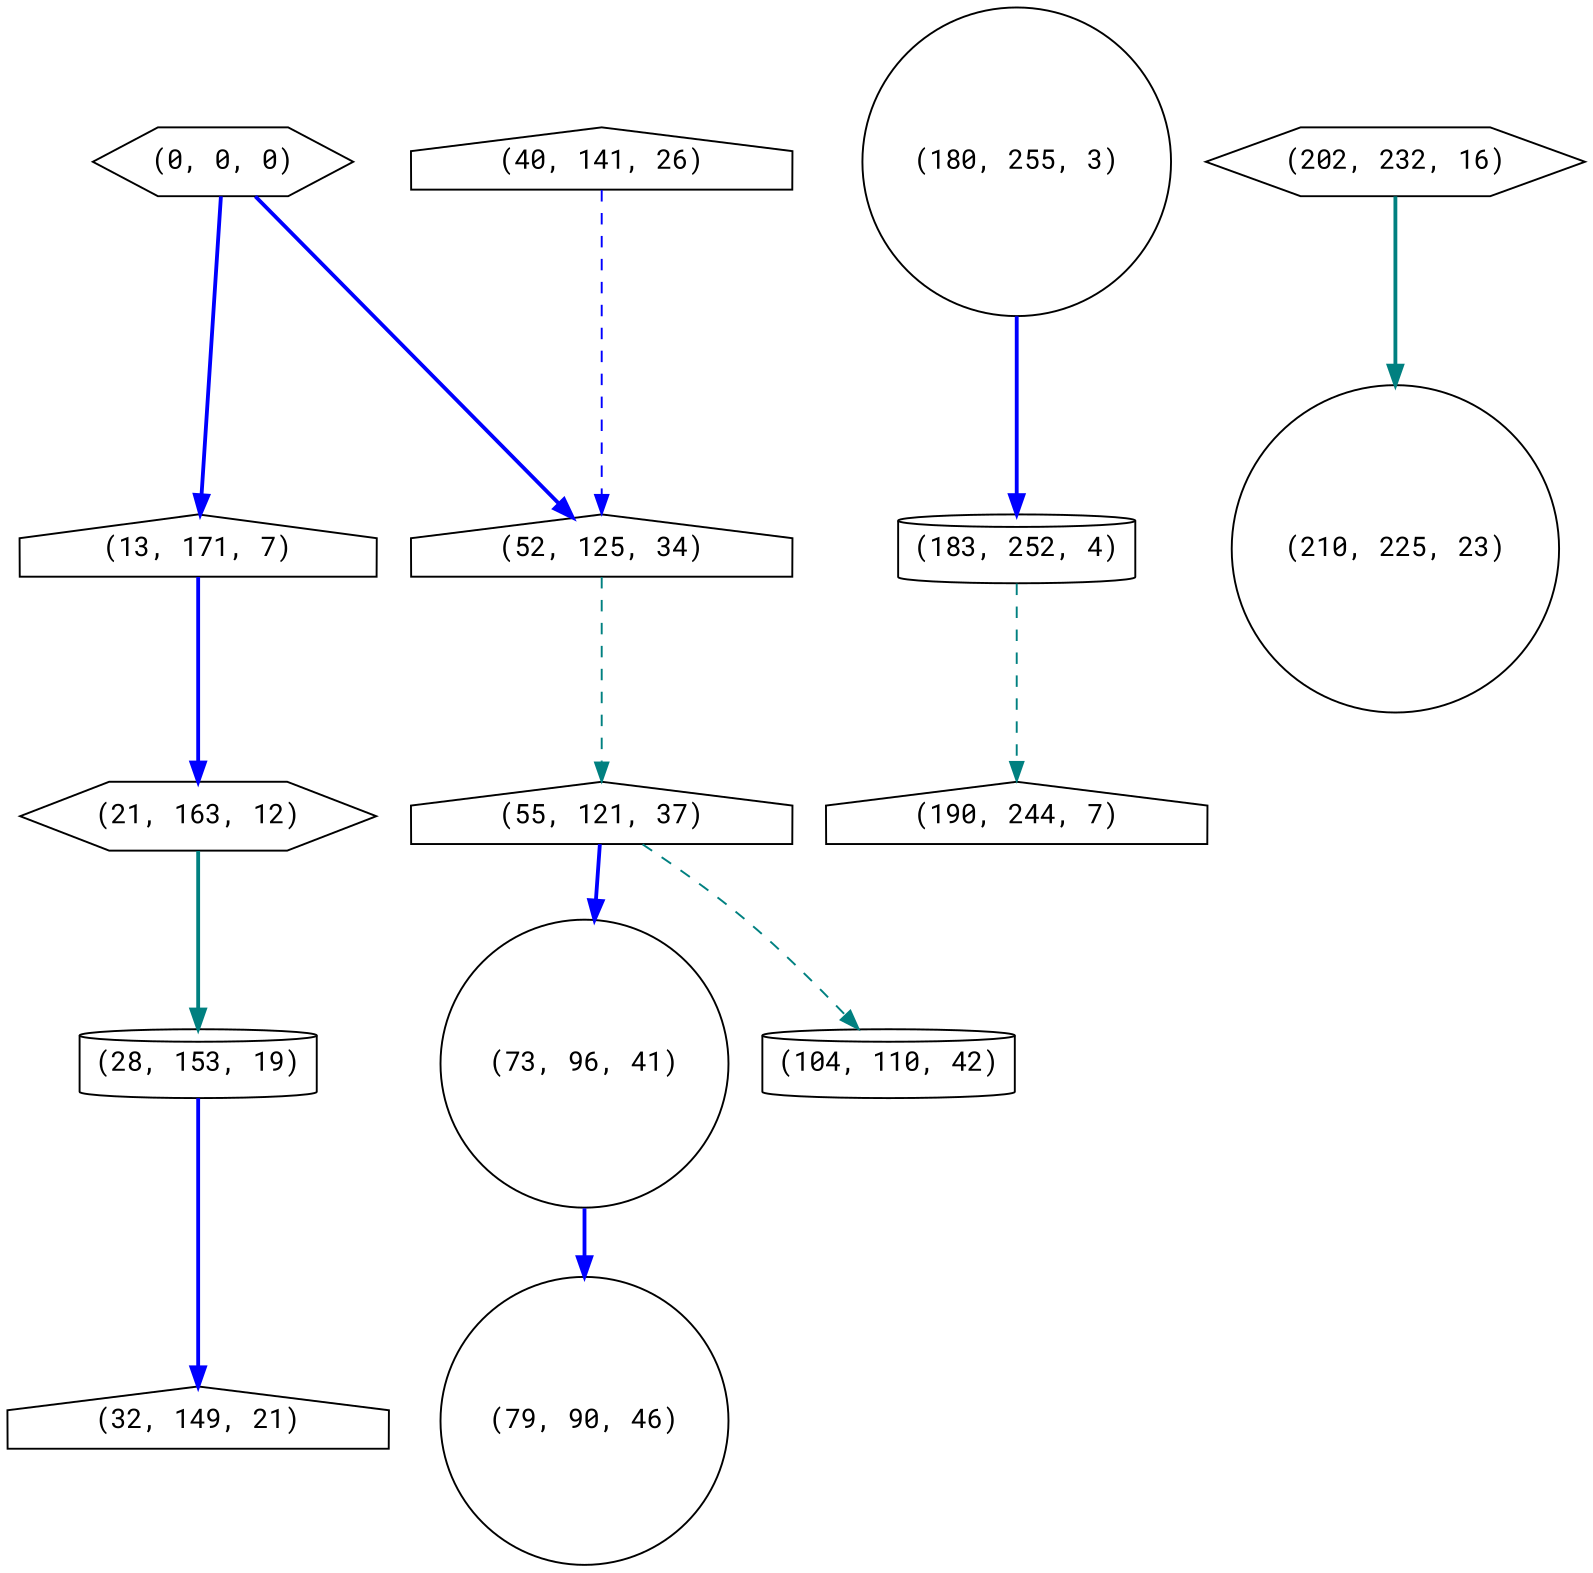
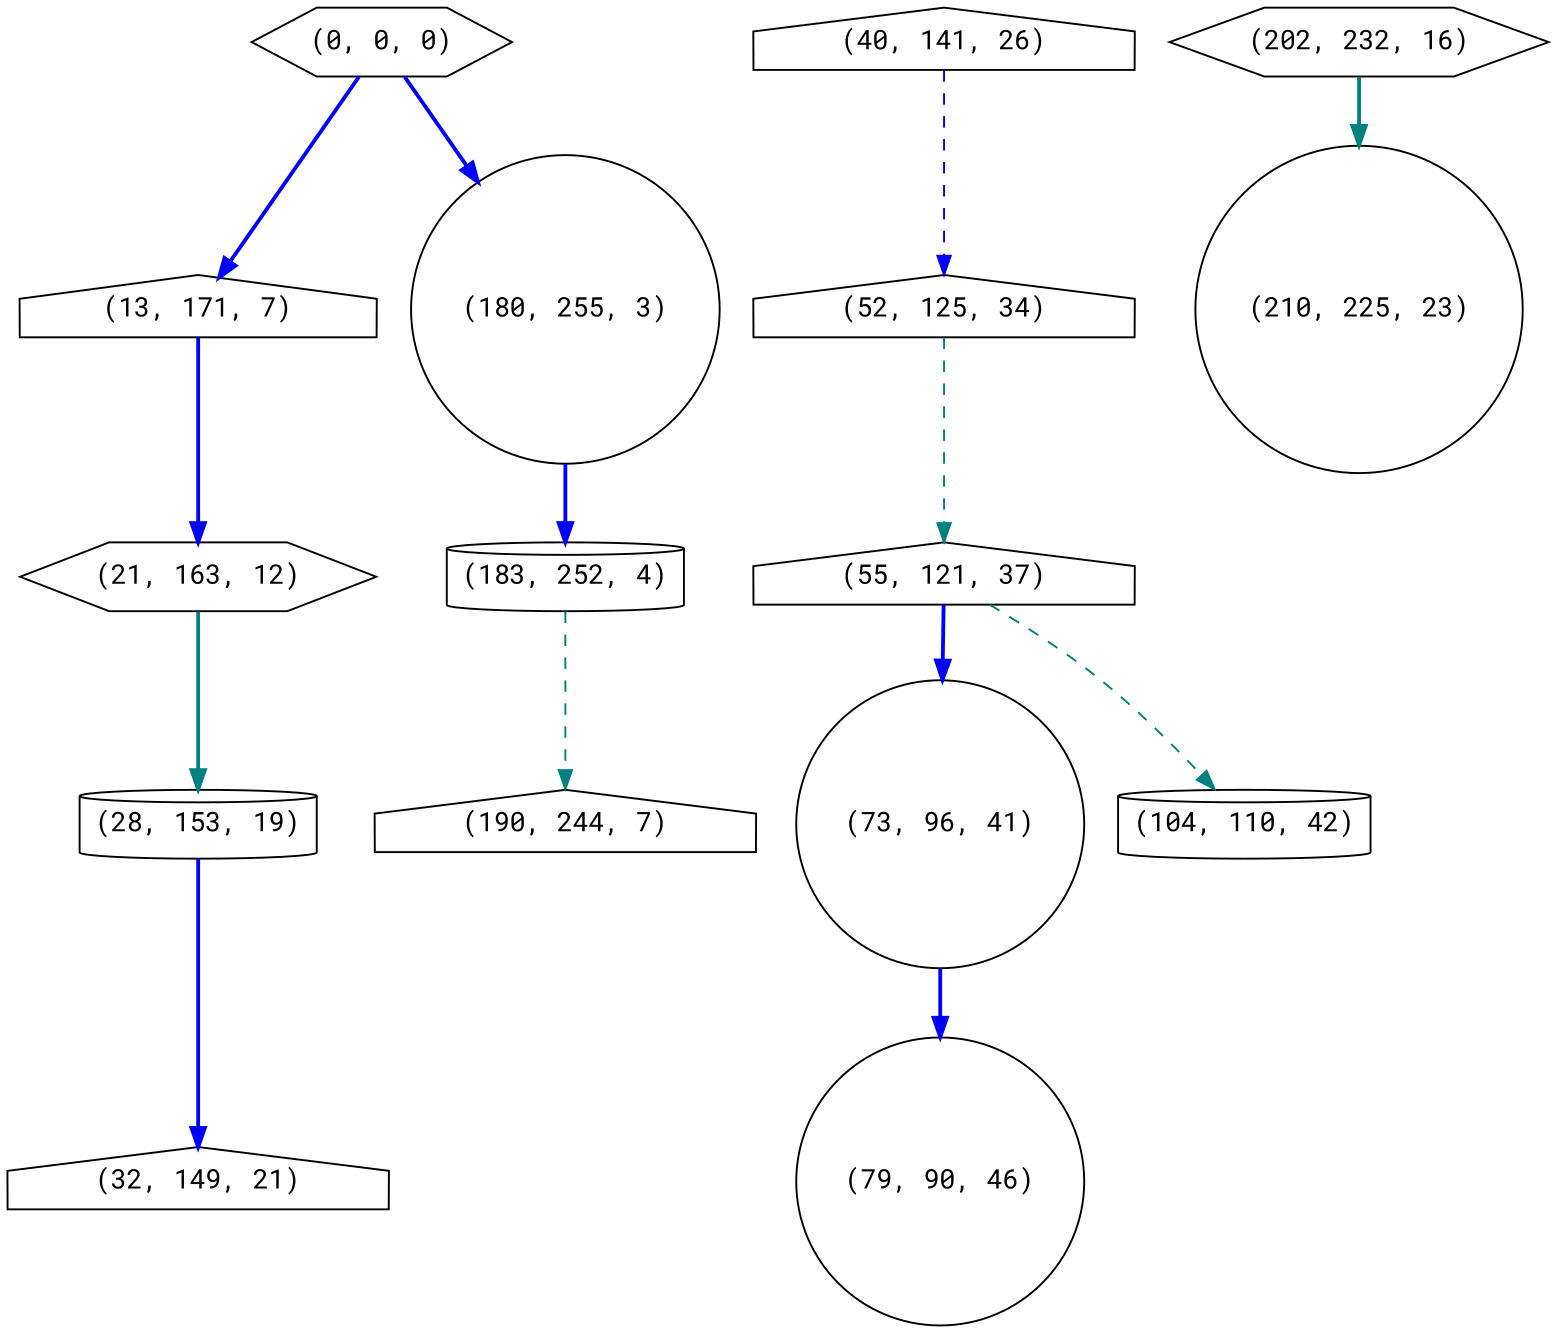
edge "(0, 0, 0)" -> "(52, 125, 34)": now "(0, 0, 0)" -> "(180, 255, 3)"
